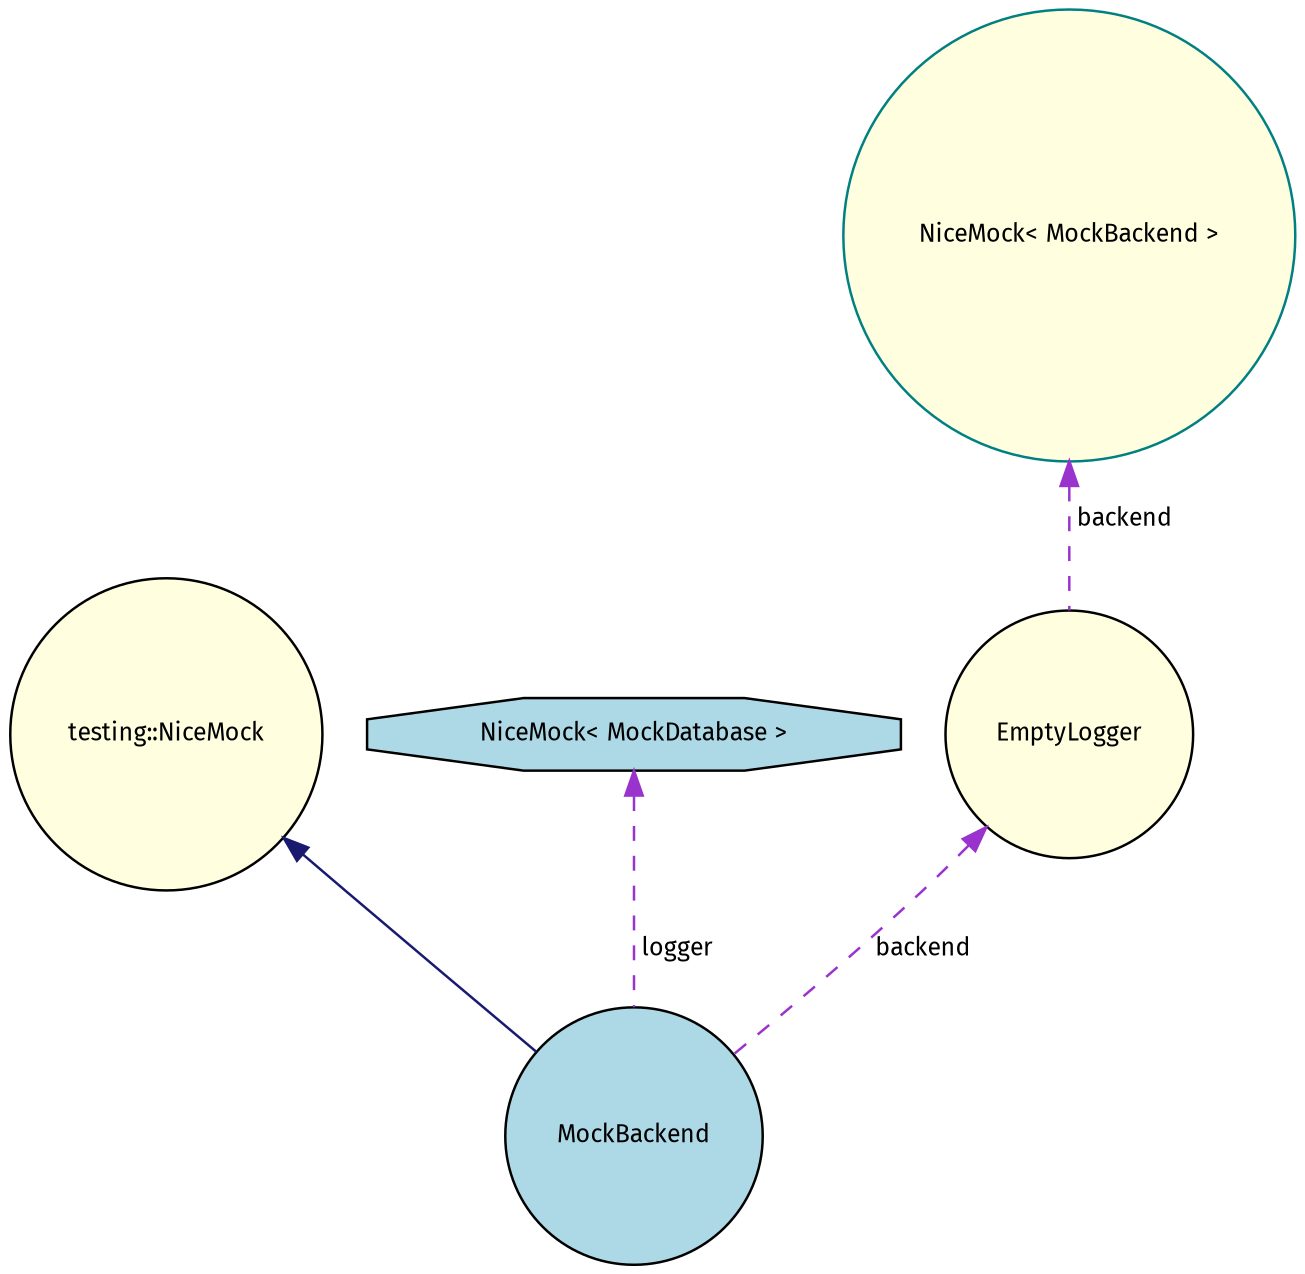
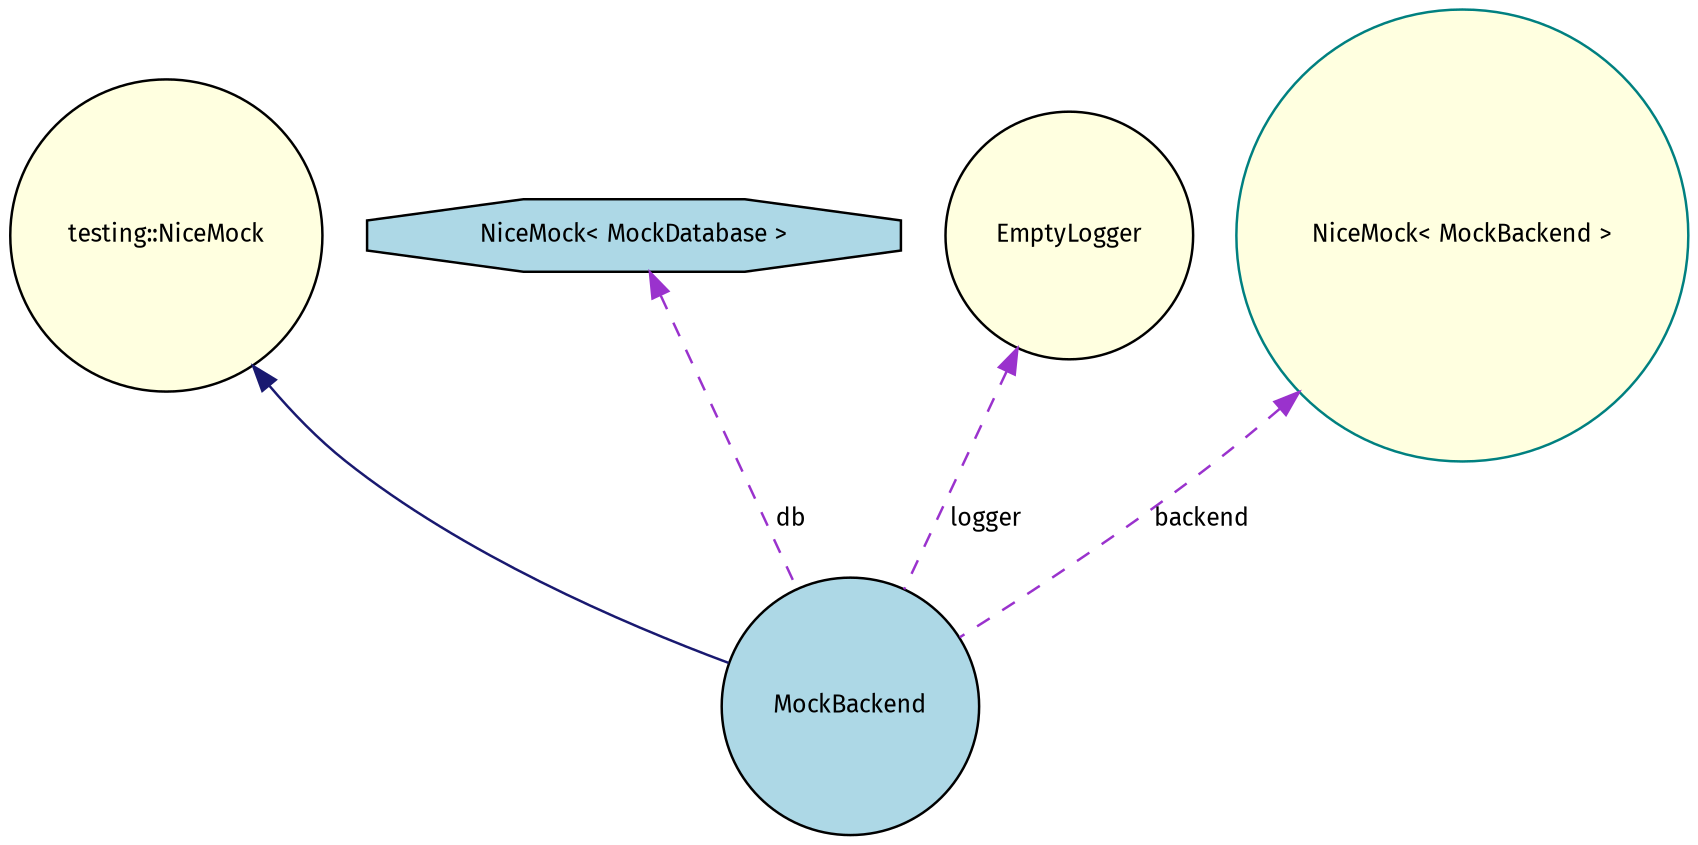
edge "EmptyLogger" -> "NiceMock< MockBackend >": now "MockBackend" -> "NiceMock< MockBackend >"
edge "MockBackend" -> "NiceMock< MockDatabase >": label " logger" -> " db"
edge "MockBackend" -> "EmptyLogger": label " backend" -> " logger"
